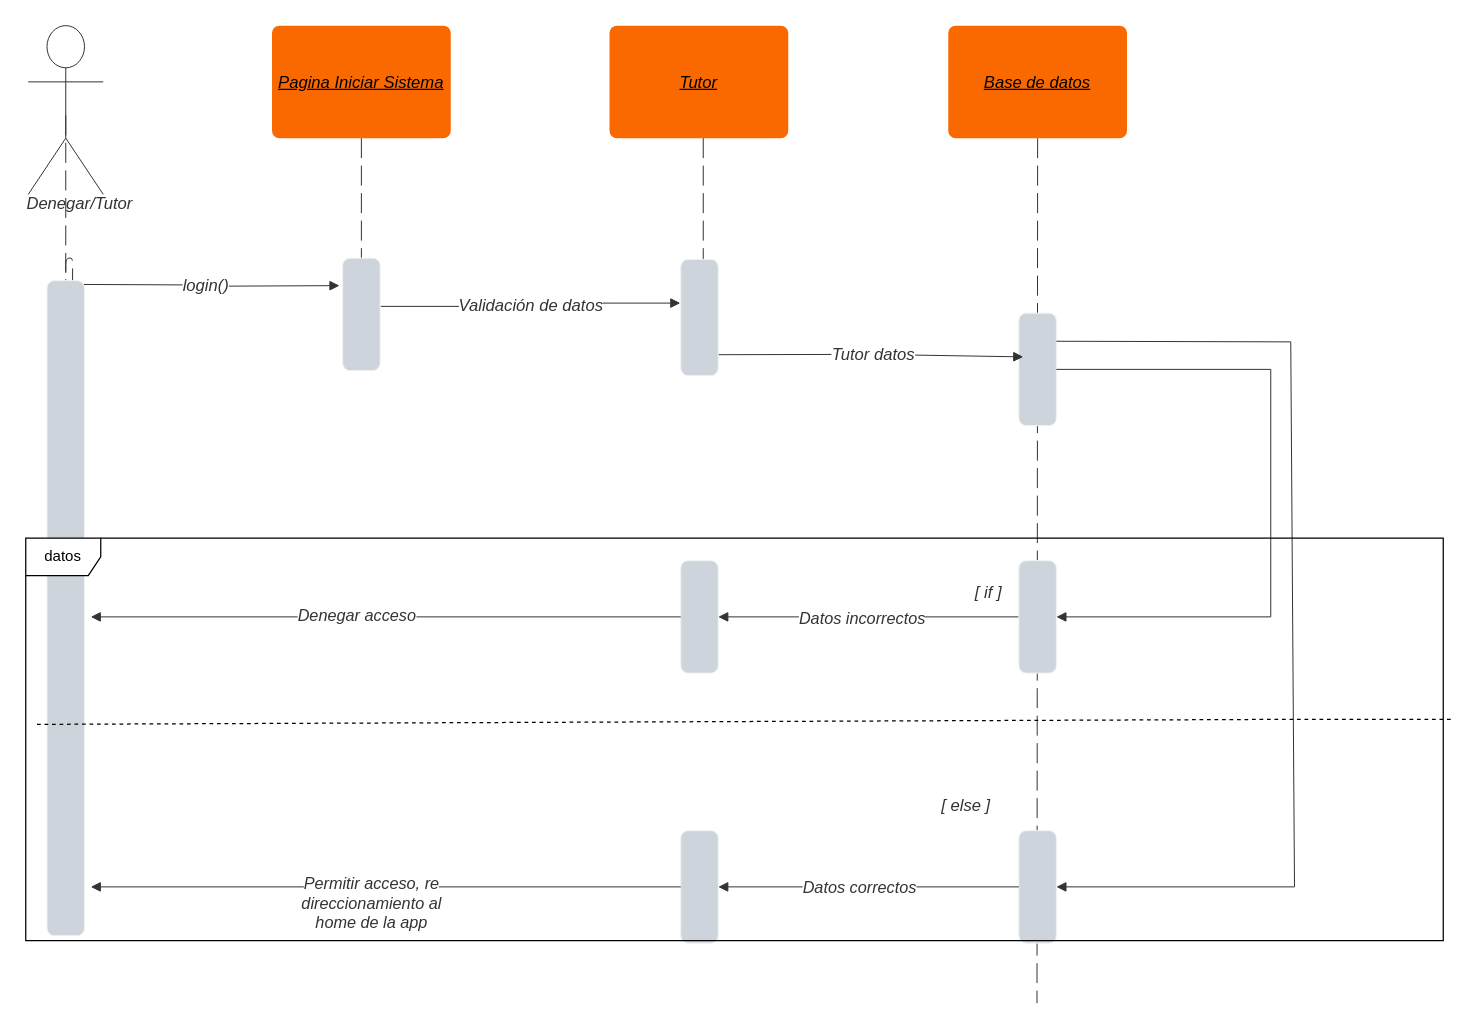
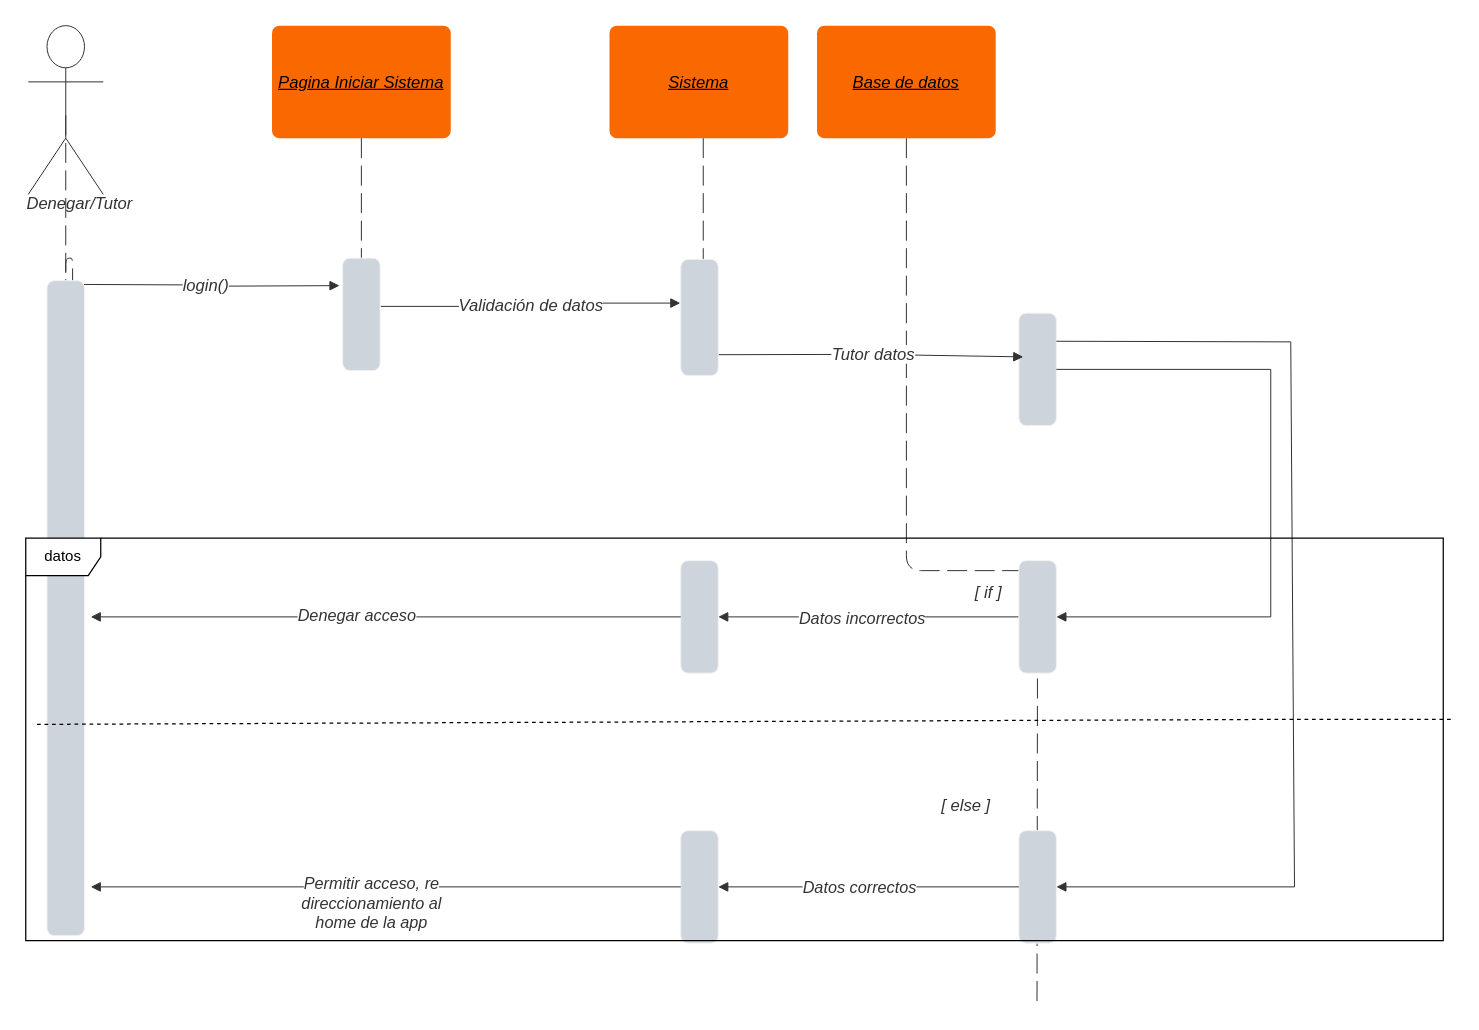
node "Tutor": label "Tutor" -> "Sistema"
node "Base de datos": moved (1038, 82) -> (906, 82)
